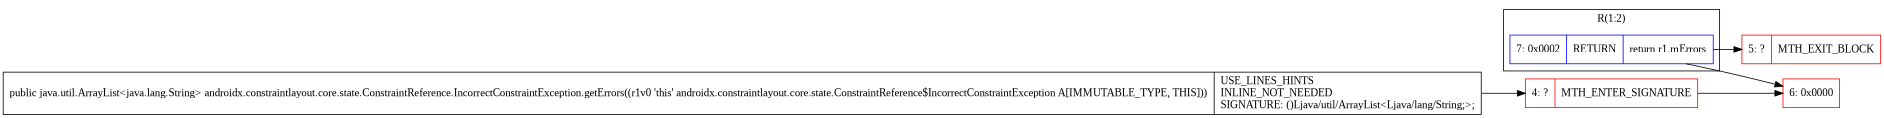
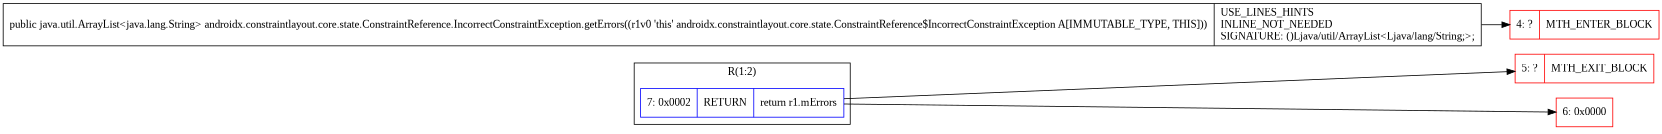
node "4: ?": text "MTH_ENTER_SIGNATURE" -> "MTH_ENTER_BLOCK"
edge "4: ?" -> "6: 0x0000": removed
